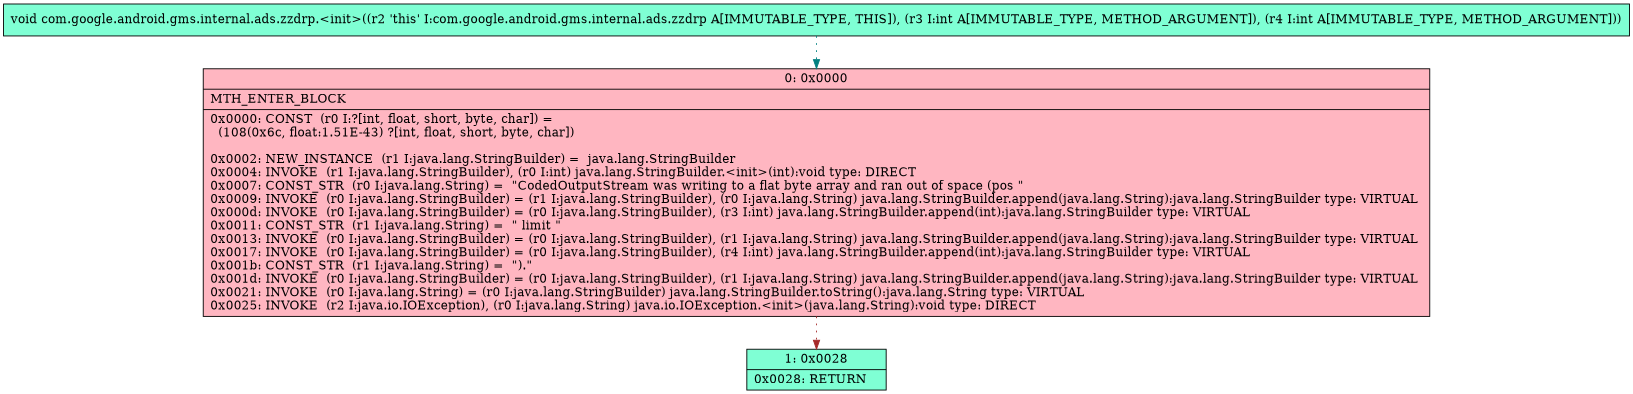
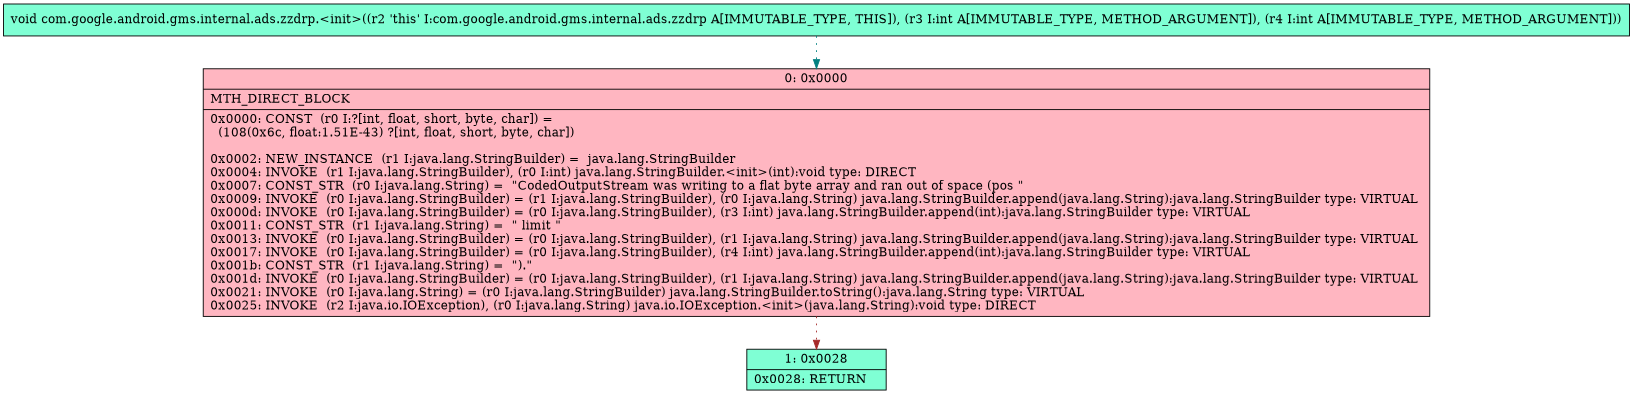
node "0: 0x0000": text "MTH_ENTER_BLOCK" -> "MTH_DIRECT_BLOCK"
